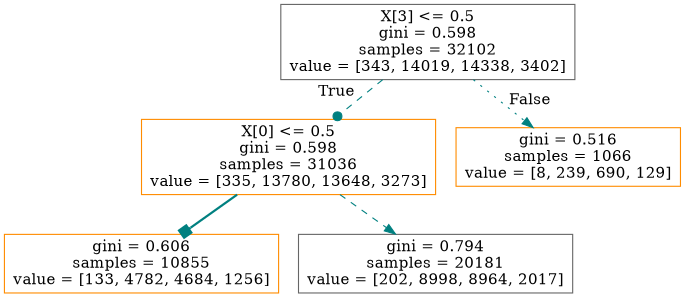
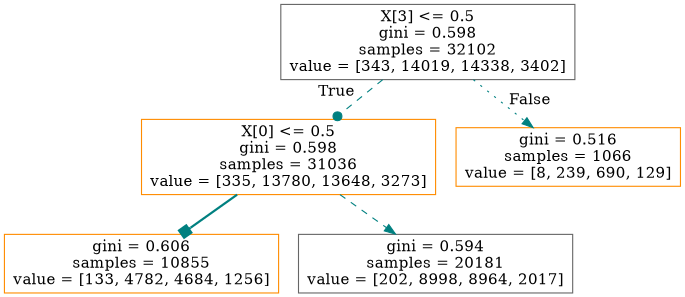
node "gini = 0.794 samples = 20181 value = [202, 8998, 8964, 2017]": label "gini = 0.794 samples = 20181 value = [202, 8998, 8964, 2017]" -> "gini = 0.594 samples = 20181 value = [202, 8998, 8964, 2017]"
